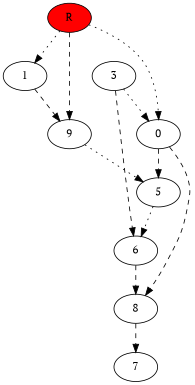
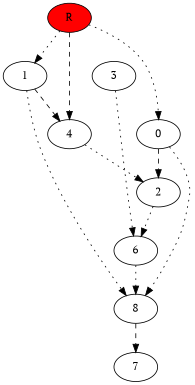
edge "3" -> "0": removed
node "9": label "9" -> "4"
edge "3" -> "6": style dashed -> dotted
node "5": label "5" -> "2"
edge "1" -> "8": added
edge "0" -> "8": style dashed -> dotted
edge "6" -> "8": style dashed -> dotted
